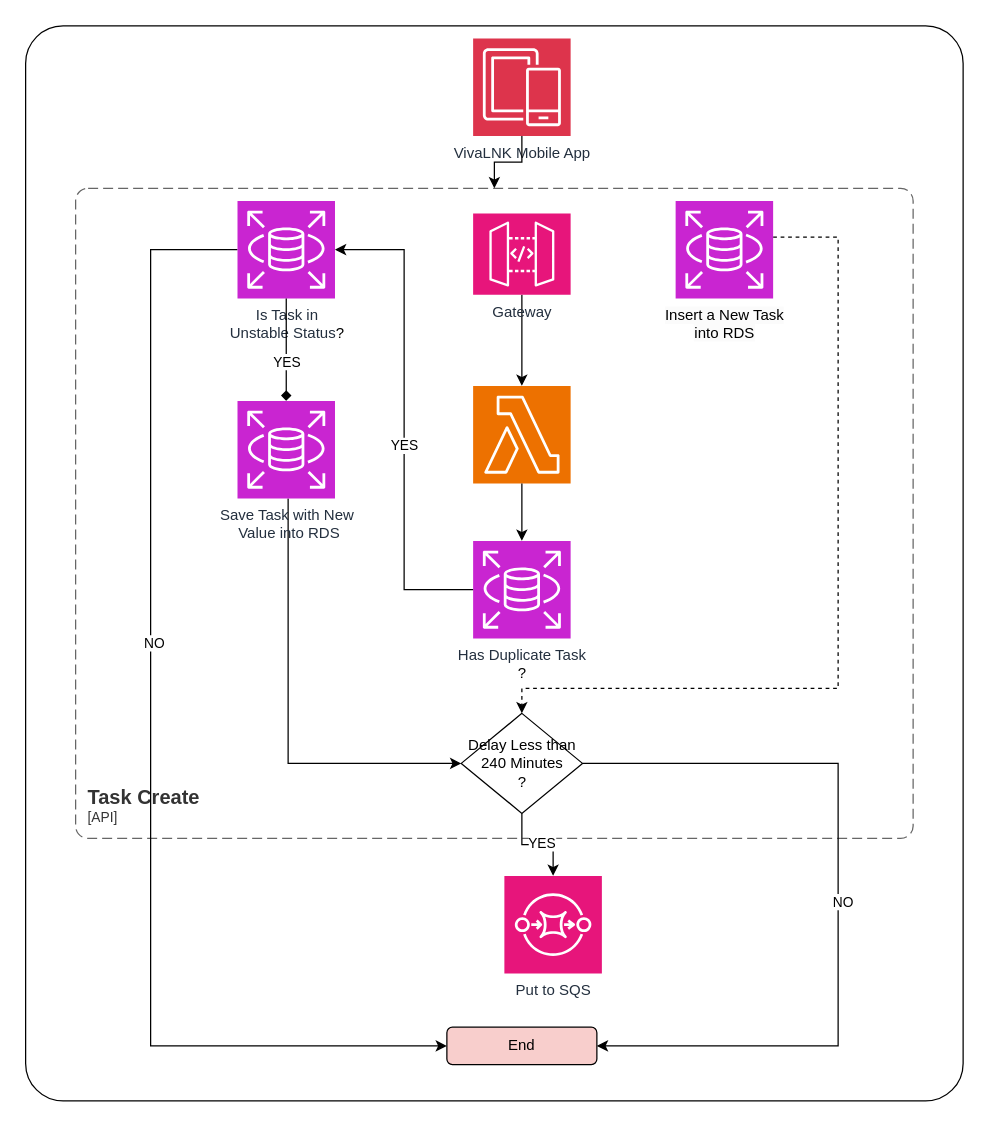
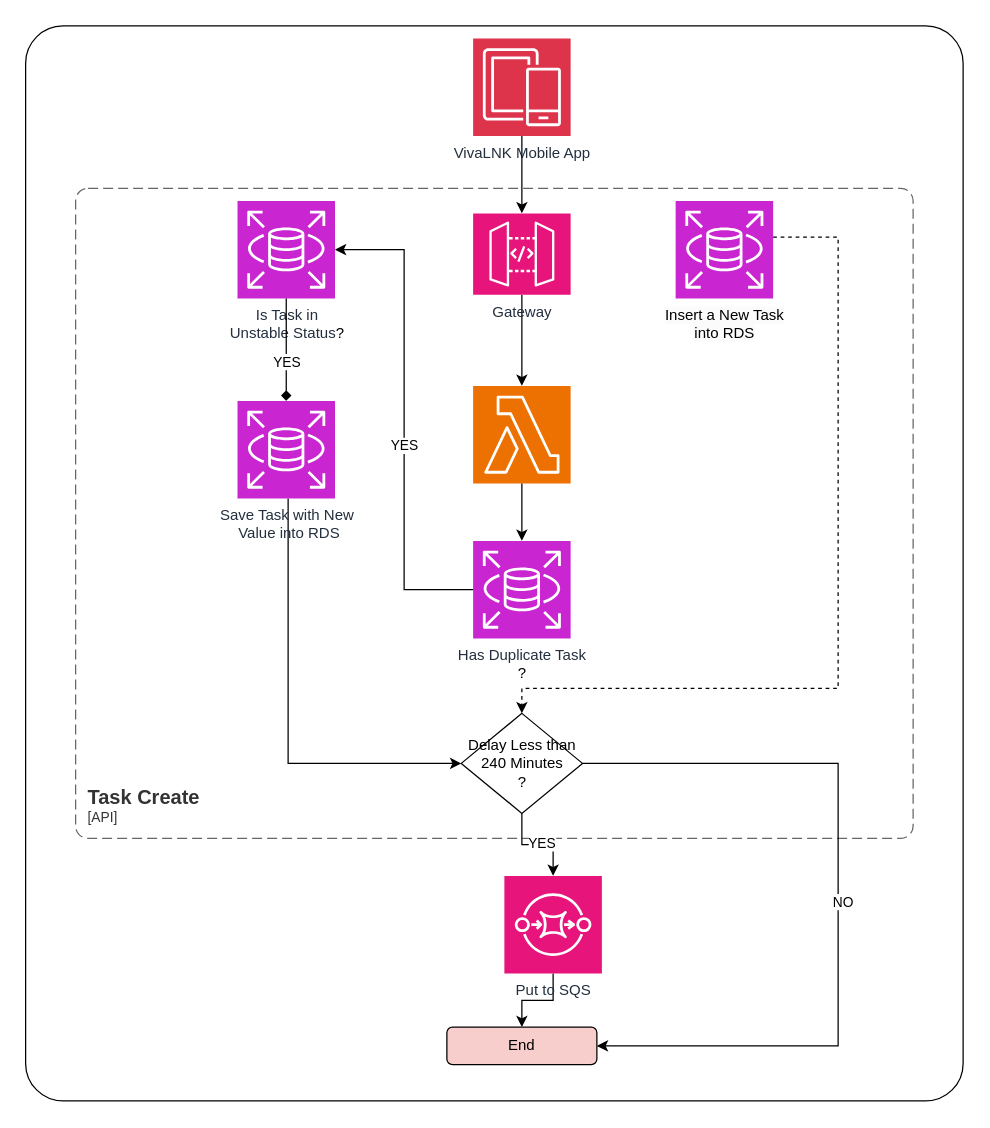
edge "VivaLNK Mobile App" -> "Task Create [API]": now "VivaLNK Mobile App" -> "Gateway"
edge "Is Task in Unstable Status?" -> "End": removed, label "NO"
edge "Put to SQS" -> "End": added
